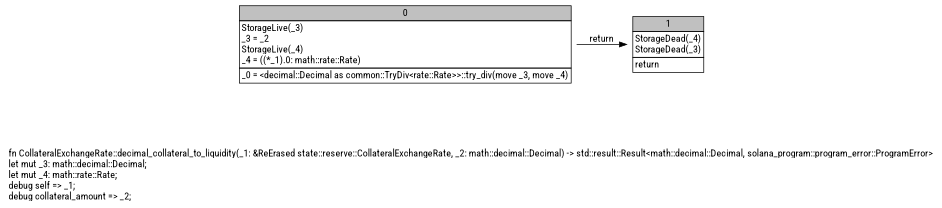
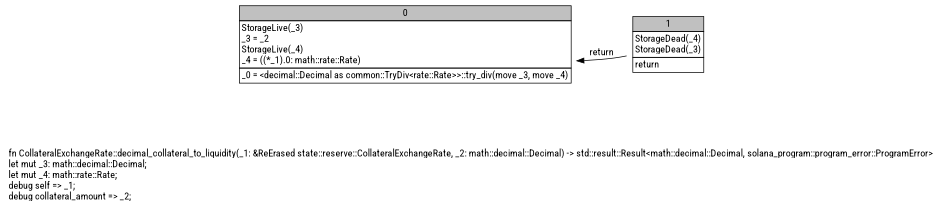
edge "0" -> "1": reversed
